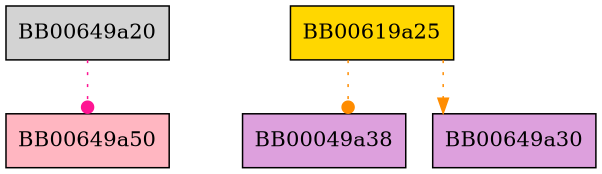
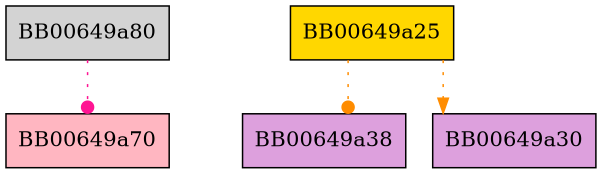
node "BB00649a20": label "BB00649a20" -> "BB00649a80"
node "BB00619a25": label "BB00619a25" -> "BB00649a25"
node "BB00649a50": label "BB00649a50" -> "BB00649a70"
node "BB00049a38": label "BB00049a38" -> "BB00649a38"
